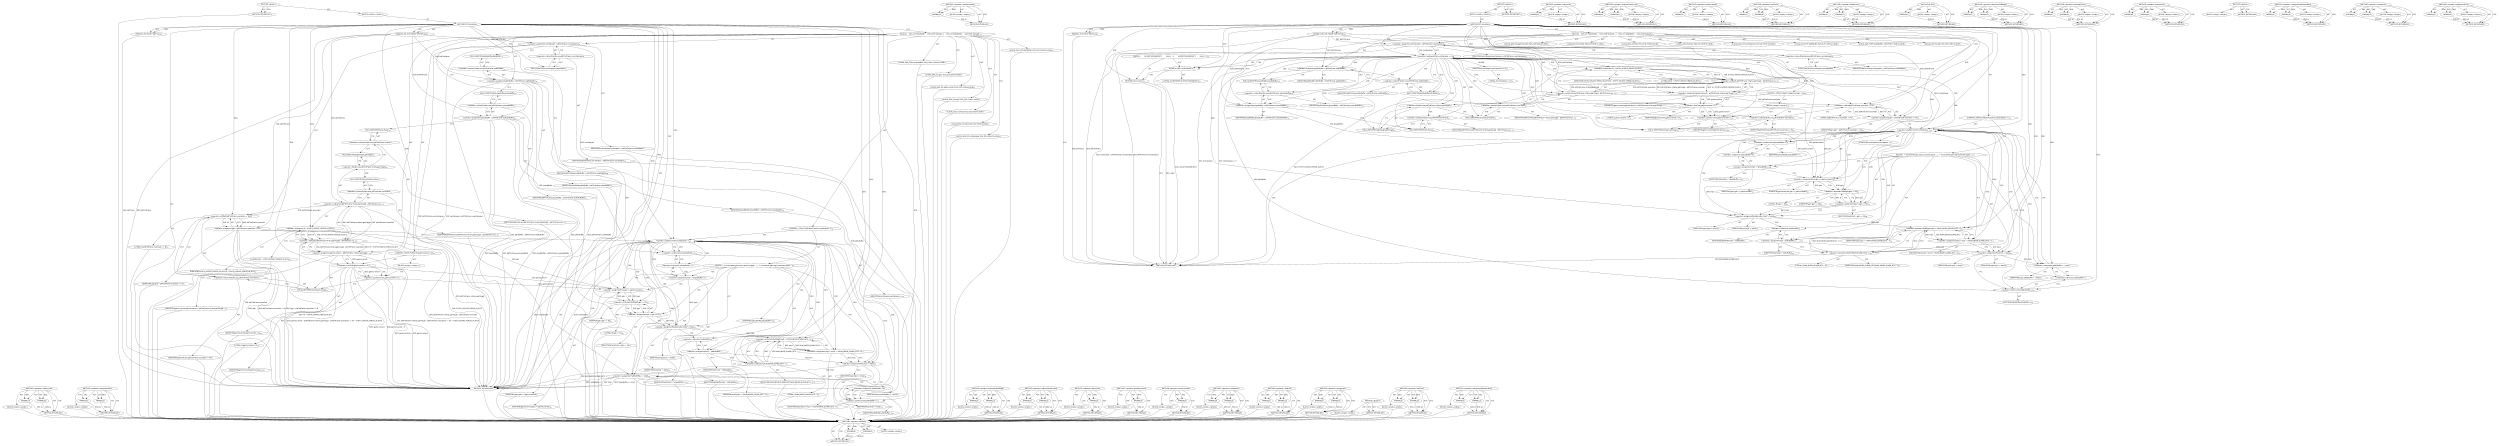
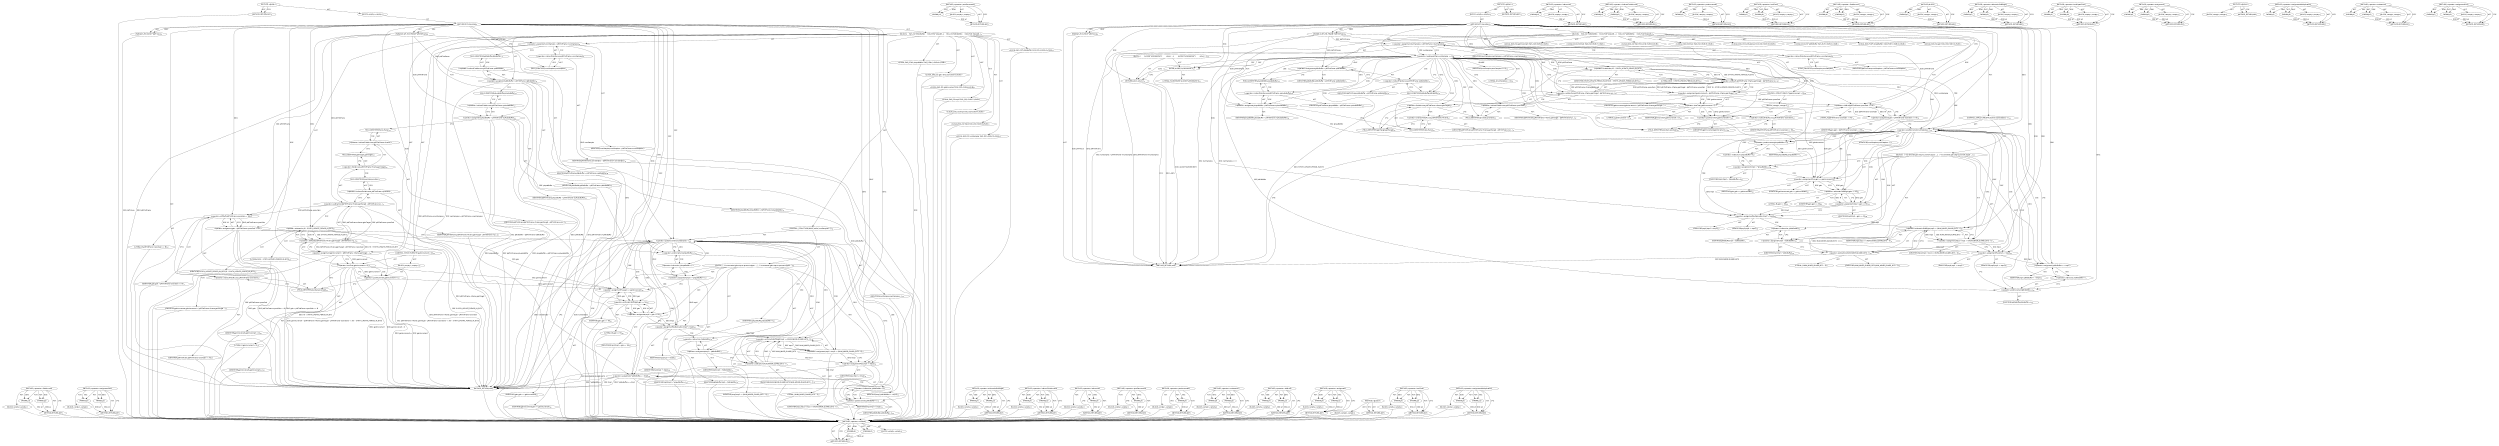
edge "(<operator>.lessEqualsThan,numSamples <= 0)" -> "(RETURN,return;,return;)": added, label "CDG:"
edge "(IDENTIFIER,numSamples,numSamples <= 0)" -> "(LITERAL,0,numSamples <= 0)": now "(<operator>.lessEqualsThan,numSamples <= 0)" -> "(LITERAL,0,numSamples <= 0)"
